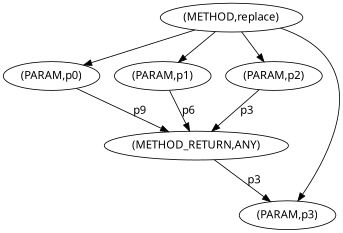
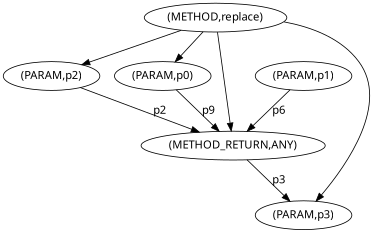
edge "(METHOD,replace)" -> "(PARAM,p1)": now "(METHOD,replace)" -> "(METHOD_RETURN,ANY)"
edge "(PARAM,p2)" -> "(METHOD_RETURN,ANY)": label "p3" -> "p2"
